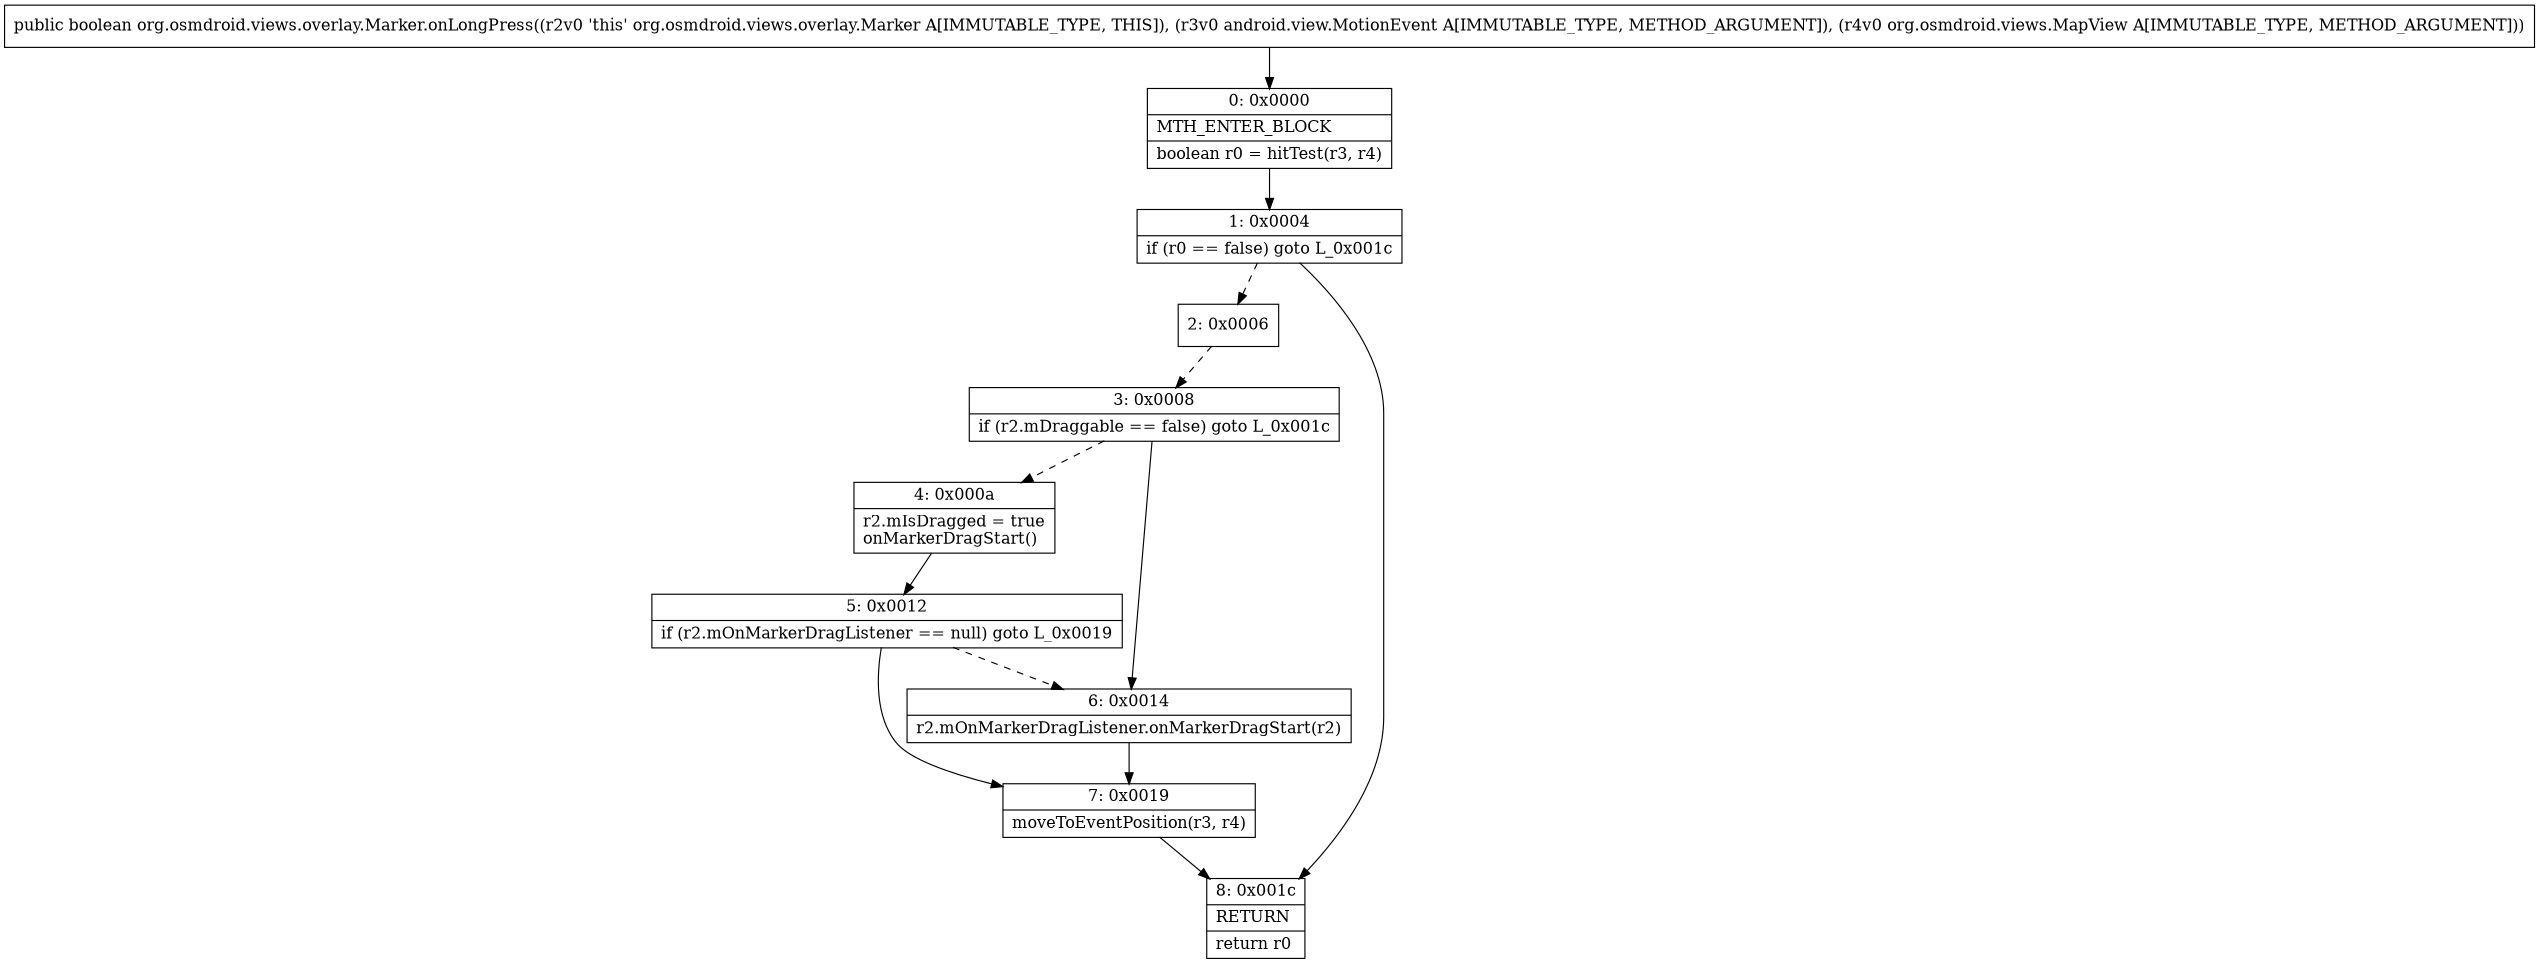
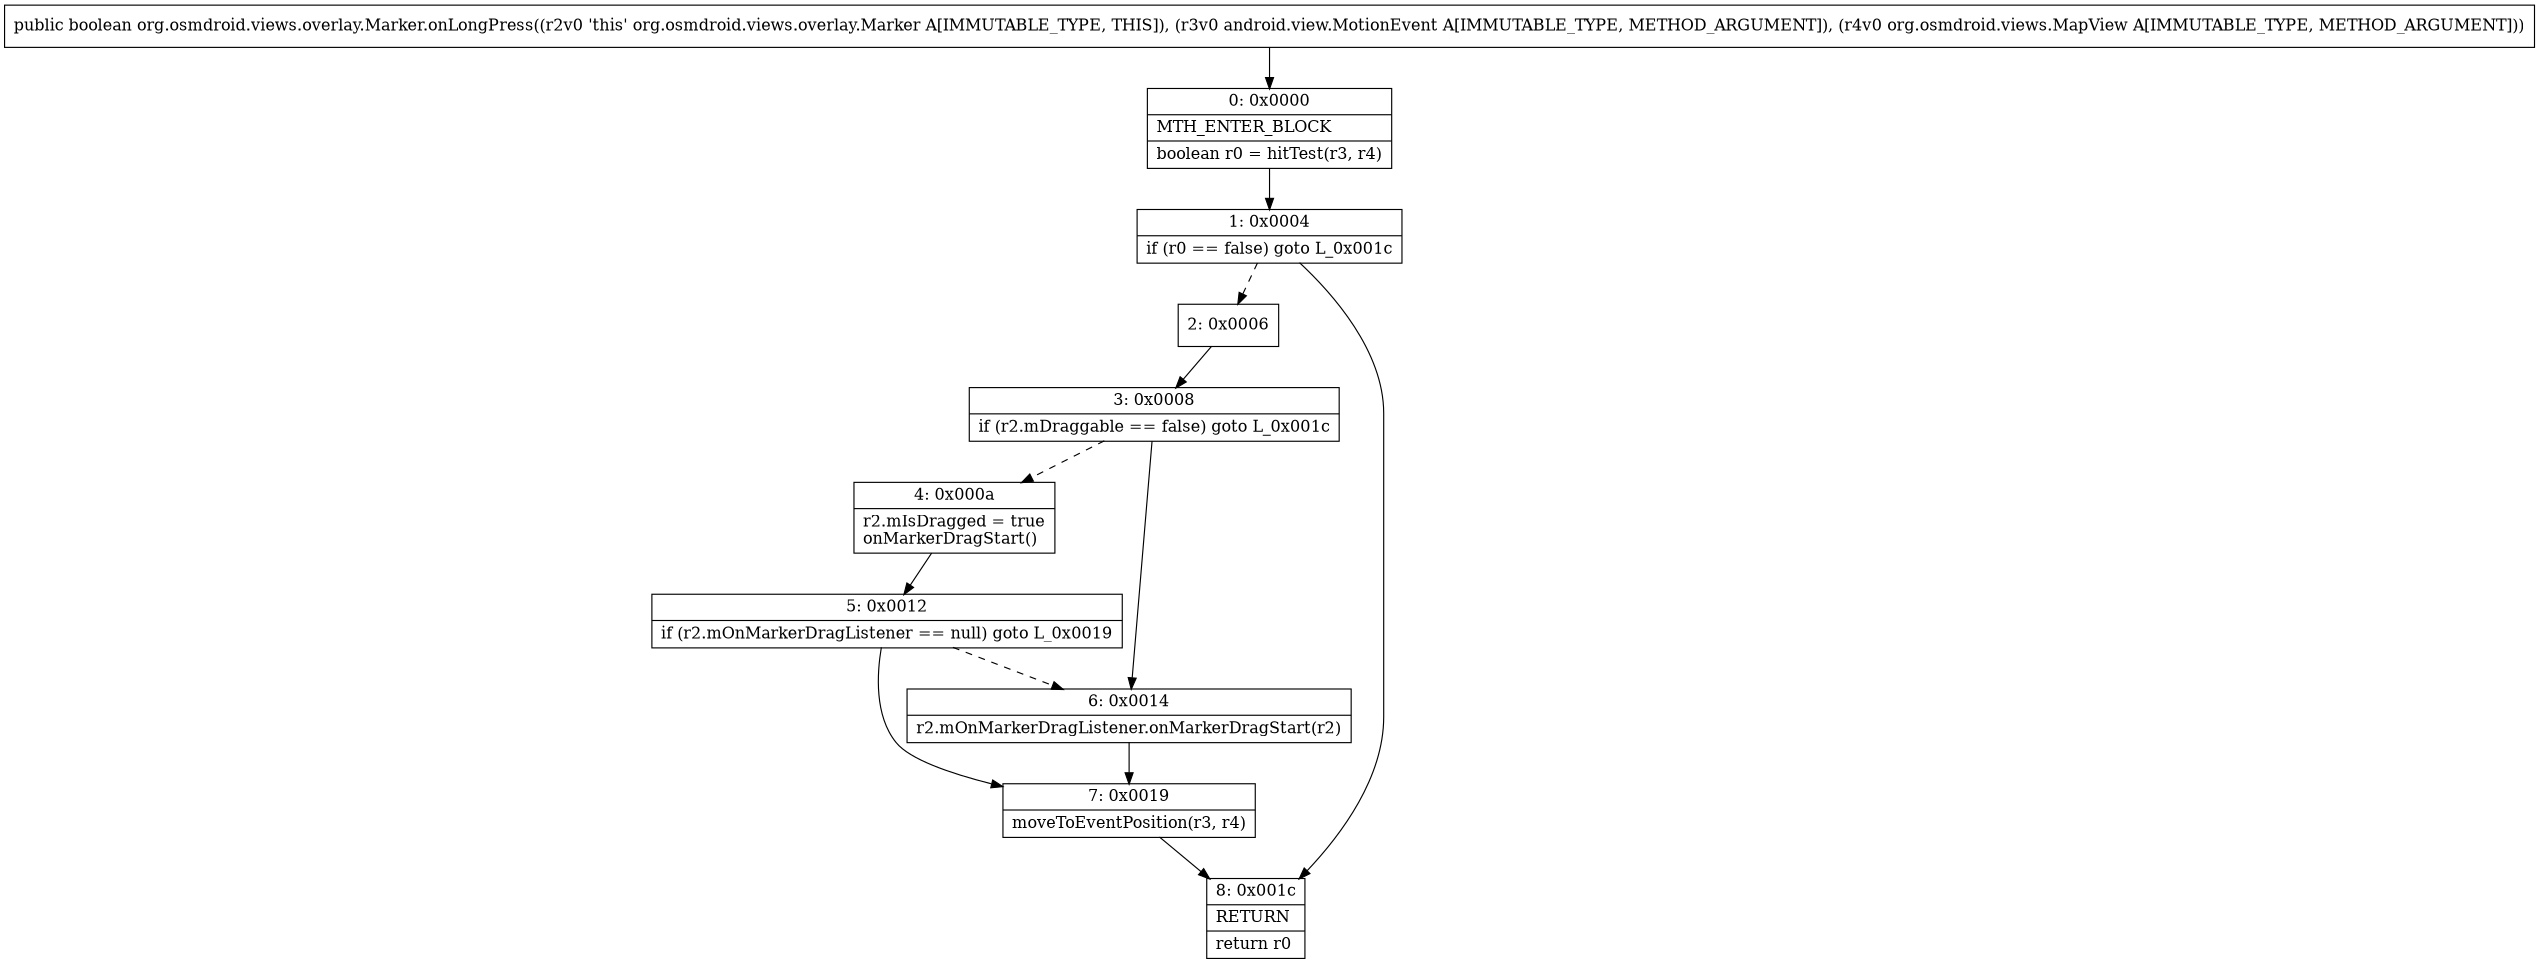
edge "2: 0x0006" -> "3: 0x0008": style dashed -> solid
